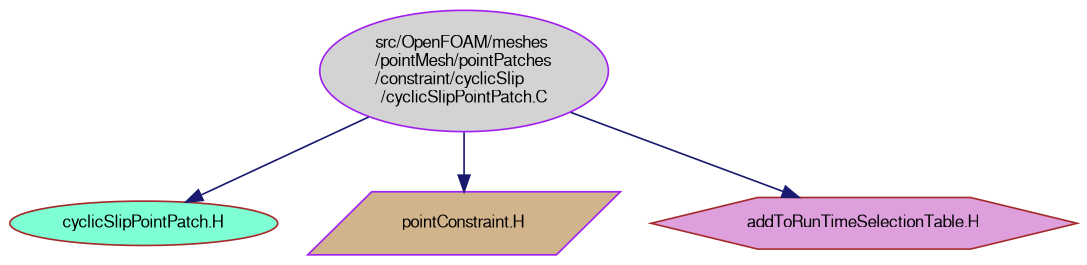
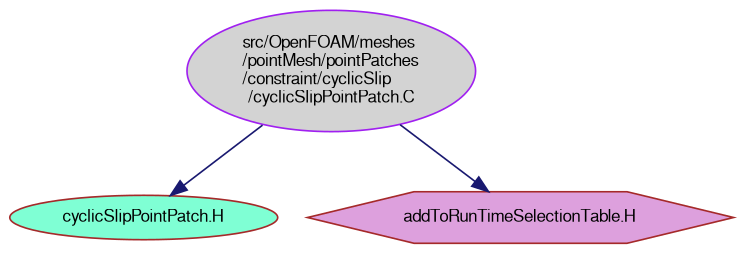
node "pointConstraint.H": removed
